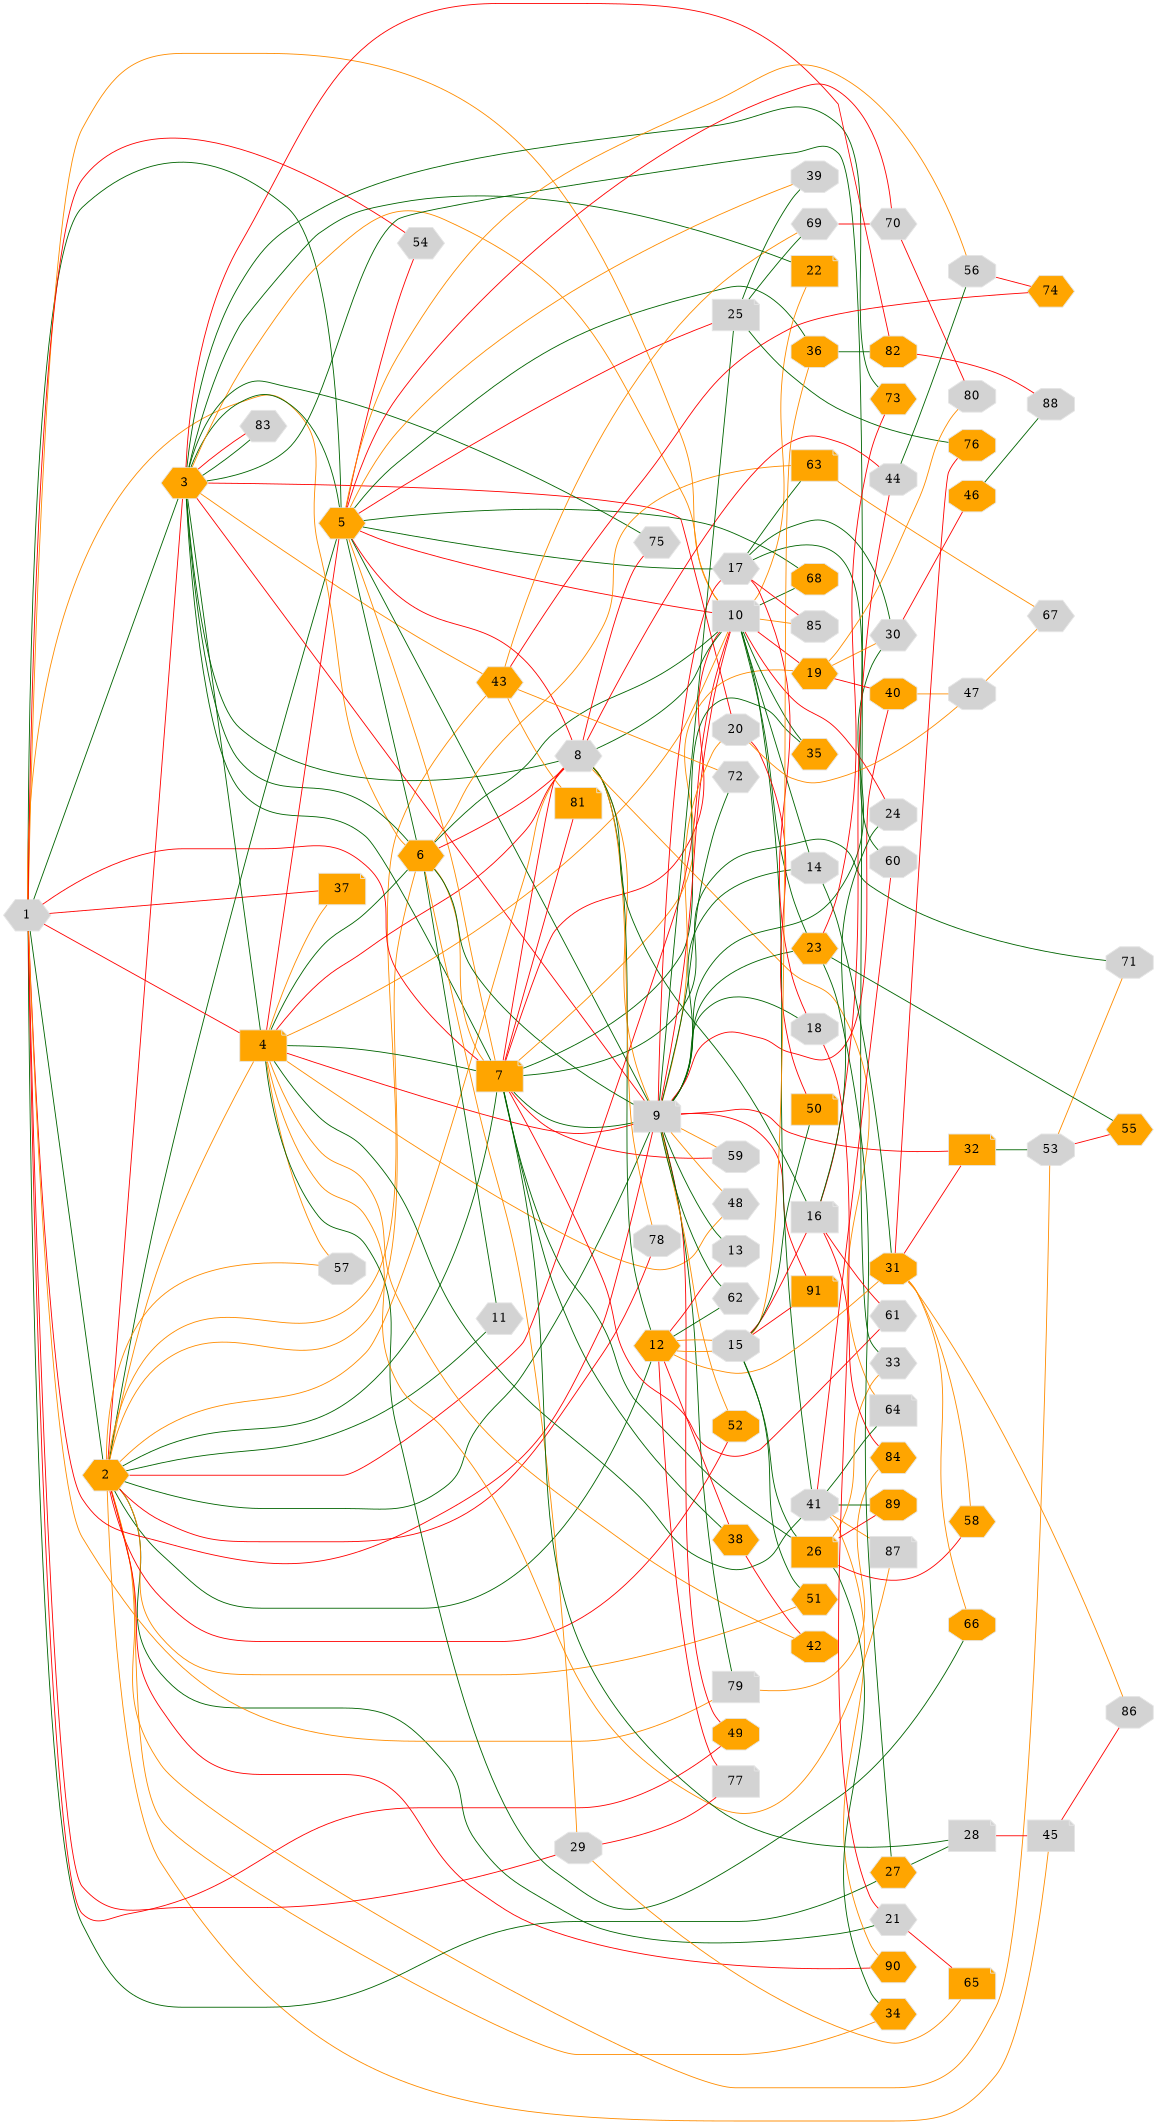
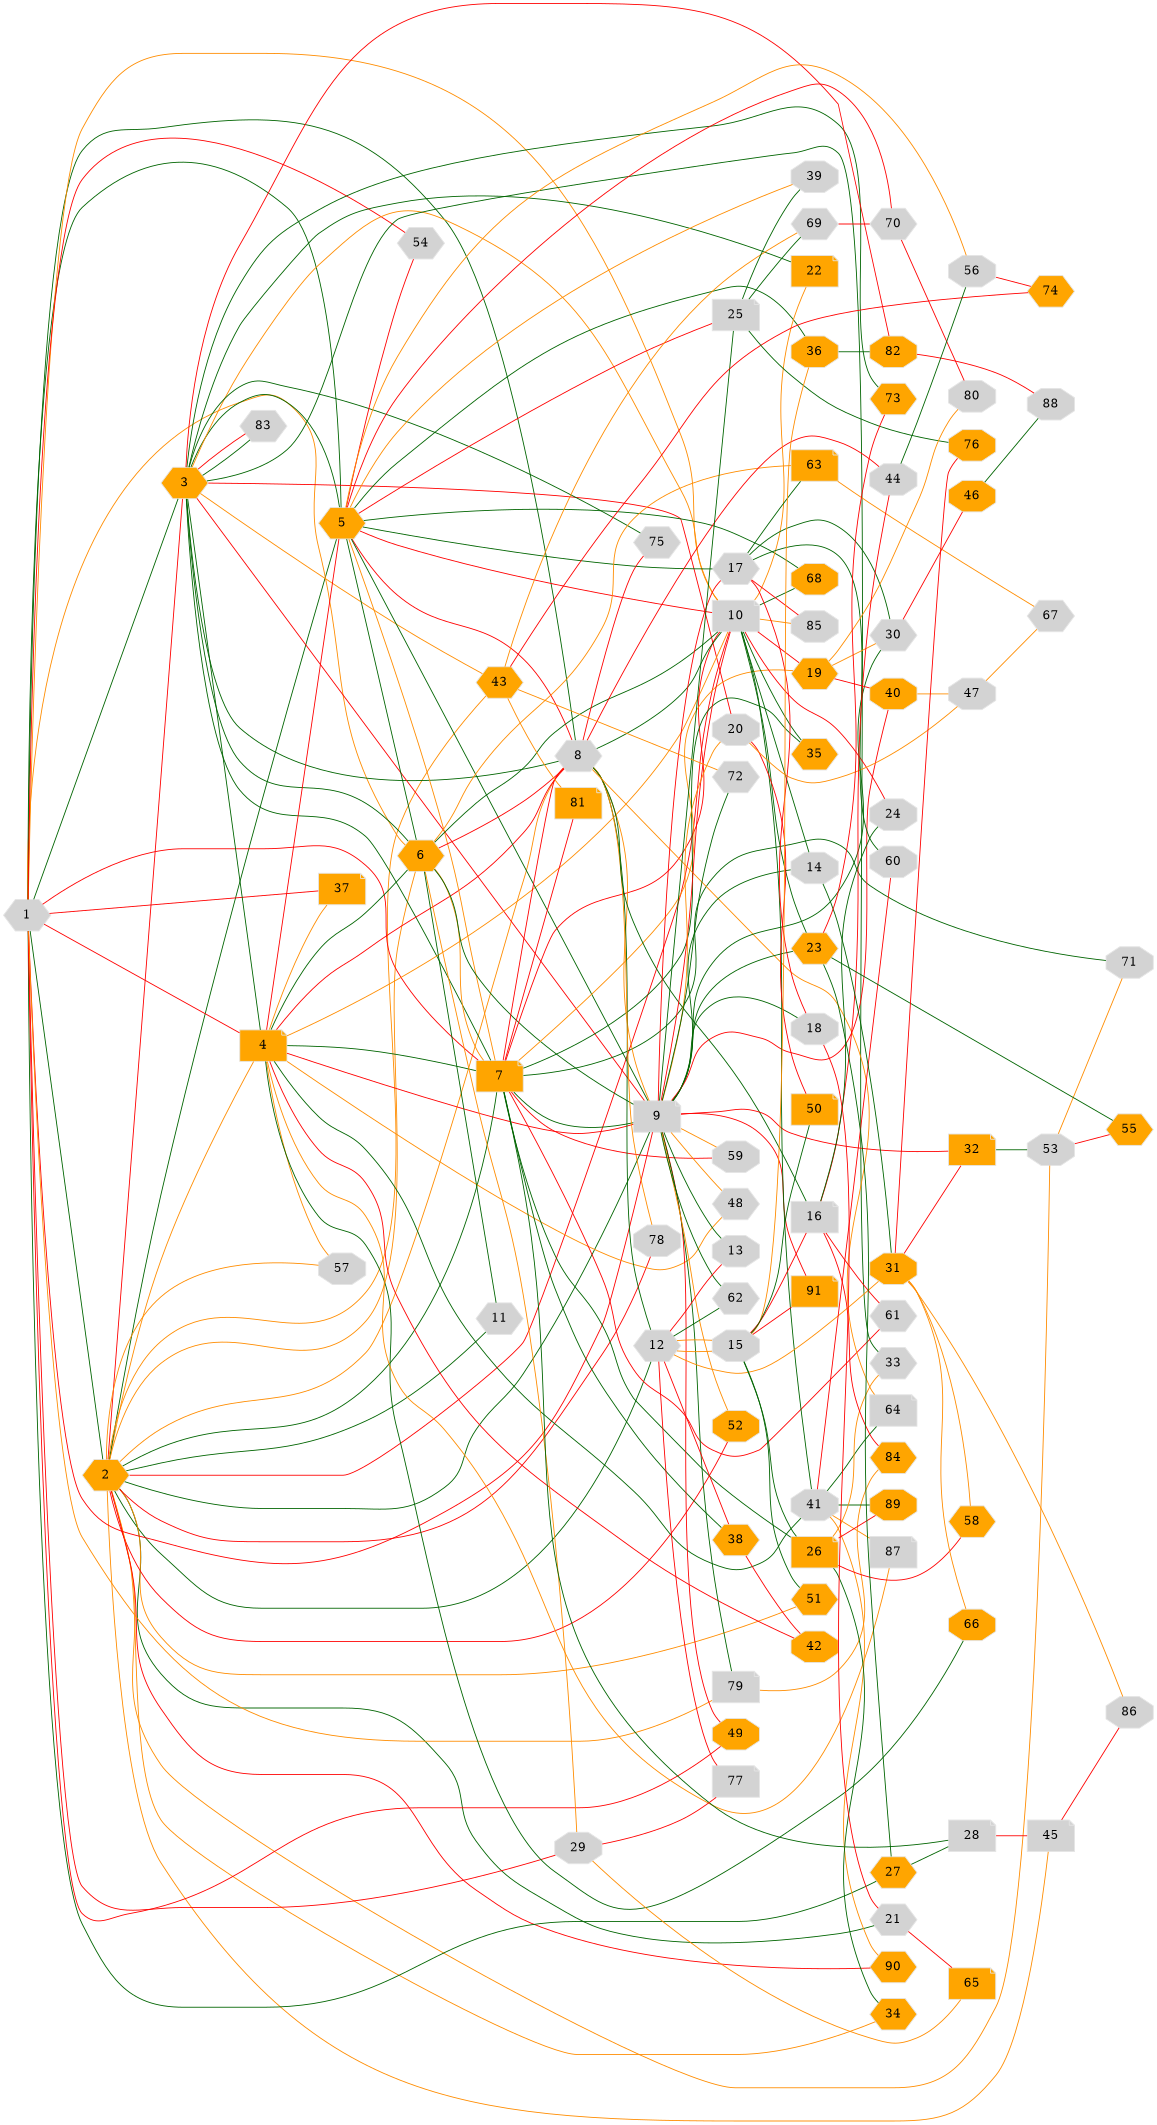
edge "8" -- "1": added
node "12": fillcolor orange -> lightgrey
edge "4" -- "42": color darkorange -> red
